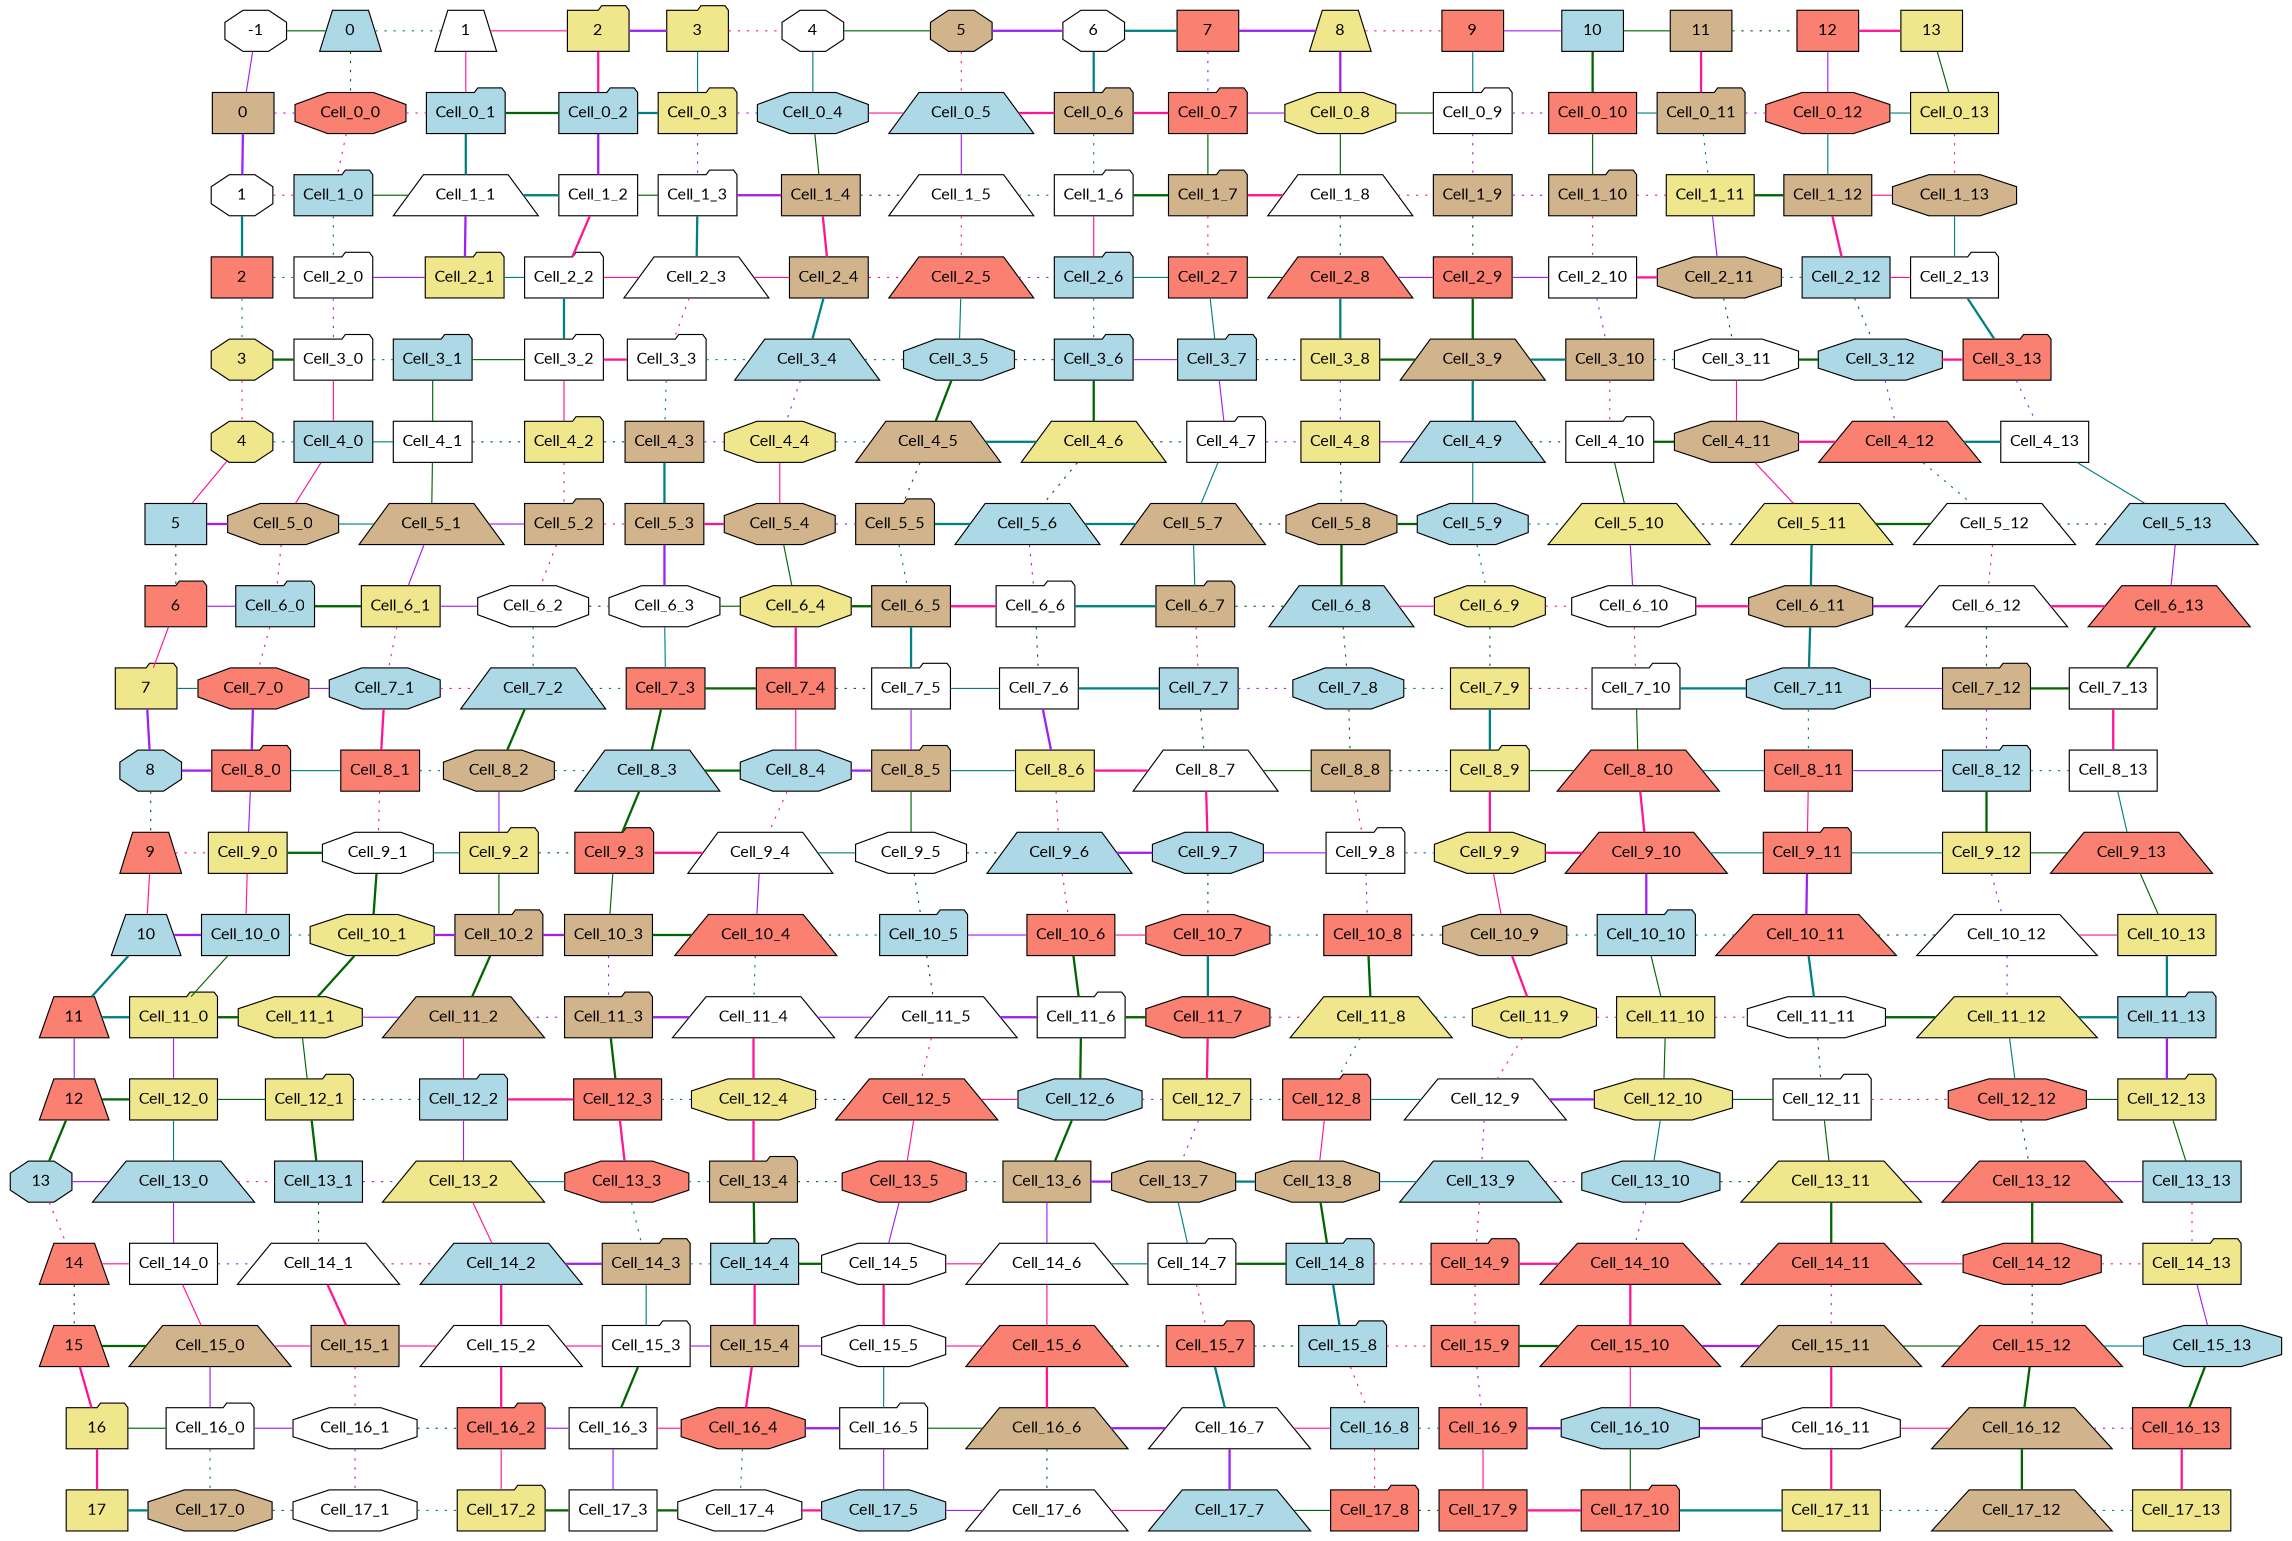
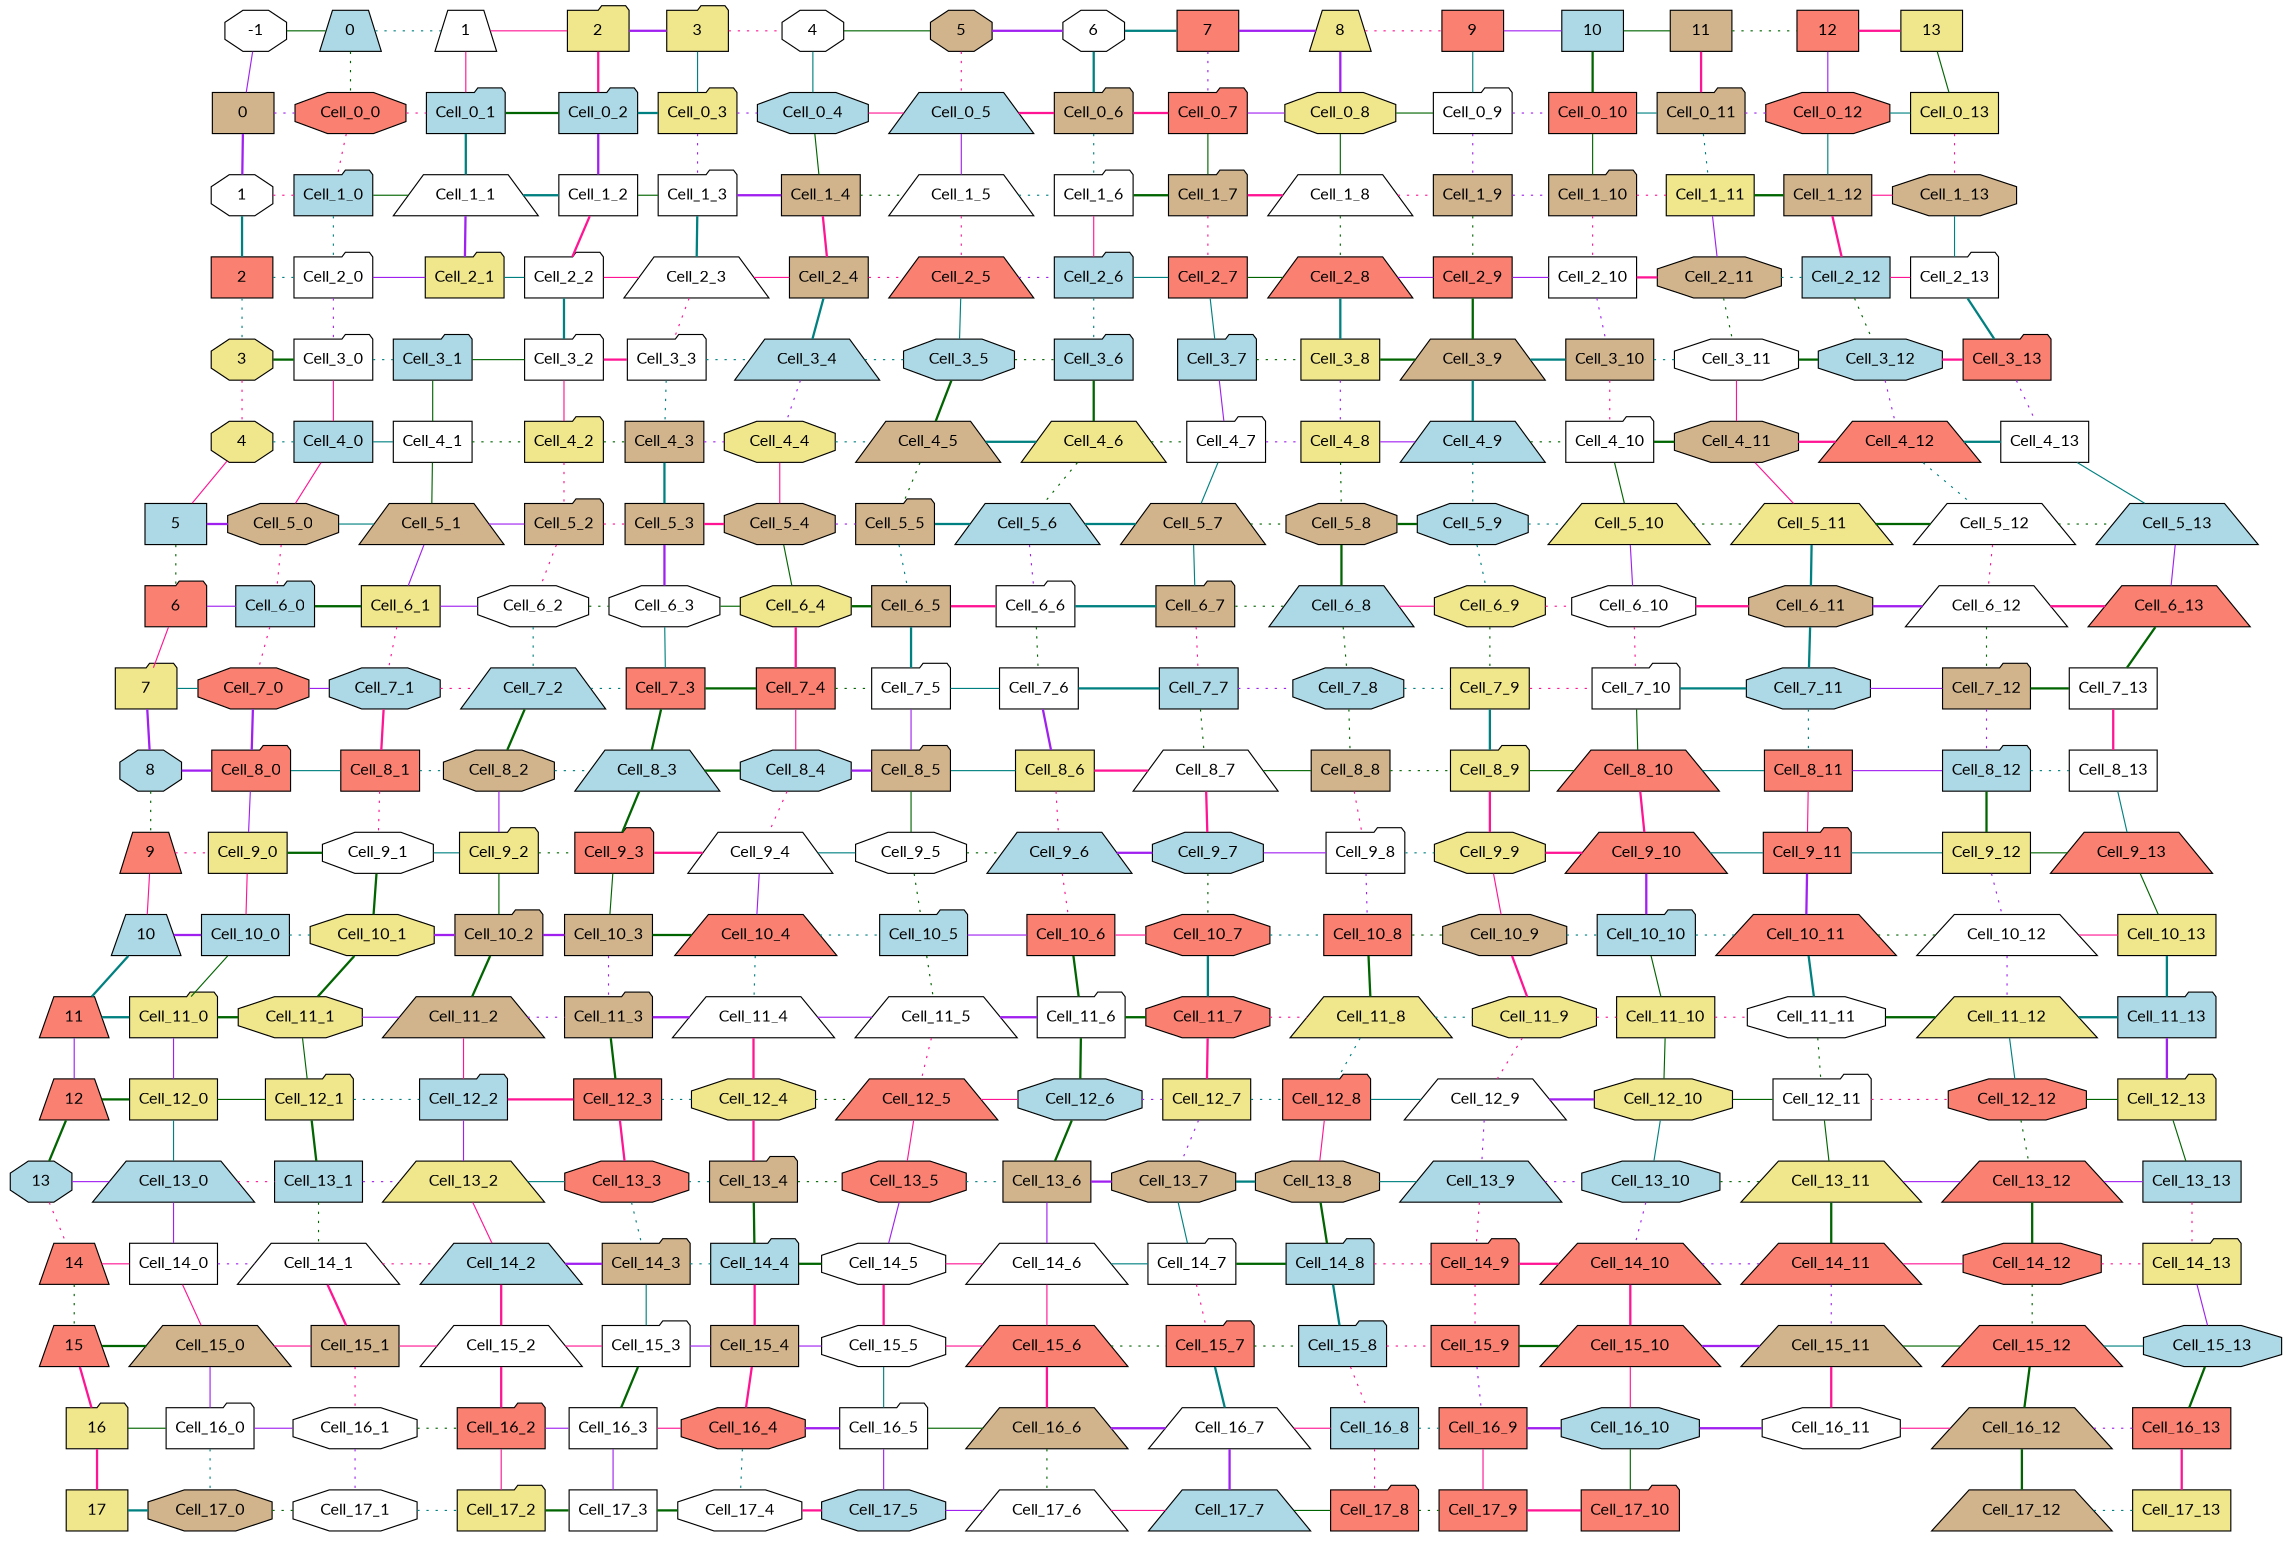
edge "Cell_3_6" -- "Cell_3_7": removed
edge "Cell_4_9" -- "Cell_5_9": style solid -> dotted
node "Cell_17_11": removed
